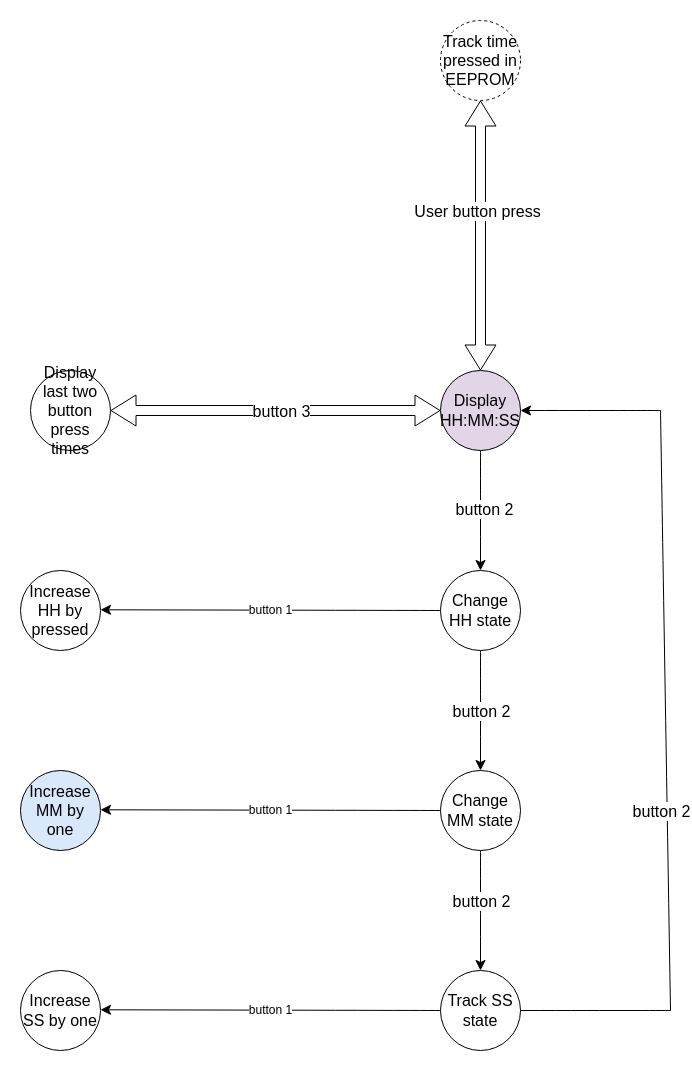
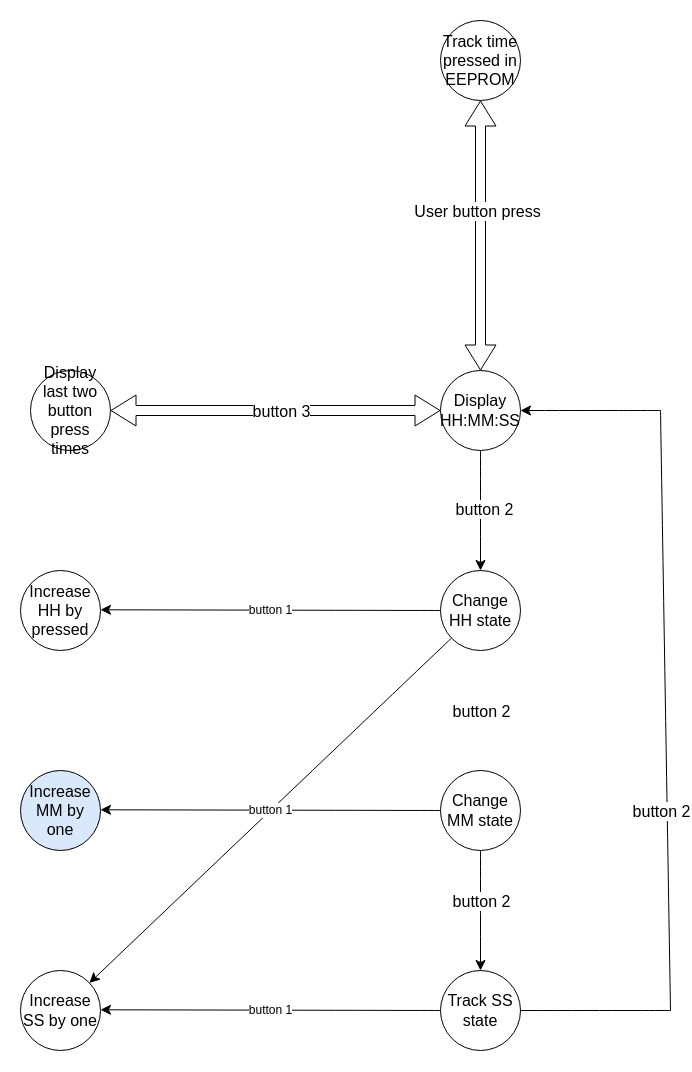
node "Track time pressed in EEPROM": style dashed -> solid
node "Display HH:MM:SS": fillcolor #e1d5e7 -> #ffffff
edge "Change HH state" -> "Change MM state": now "Change HH state" -> "Increase SS by one"
